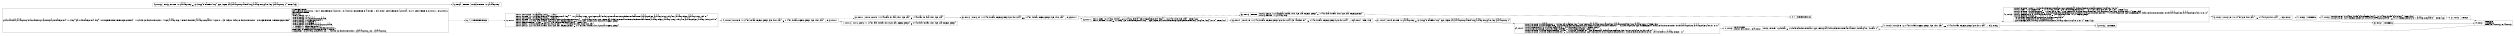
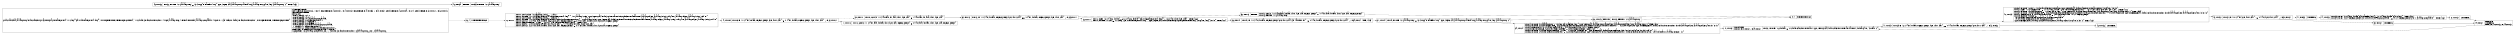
node "51: 0x0037": text "VIRTUAL" -> "SYNTHETIC"
node "38: 0x0023": added
node "40: 0x0037": text "CROSS_START" -> "LOOP_START"
